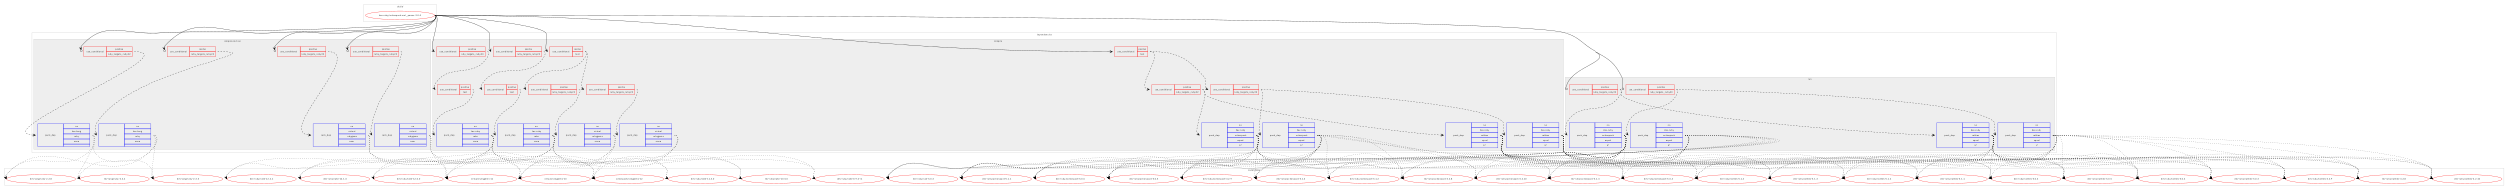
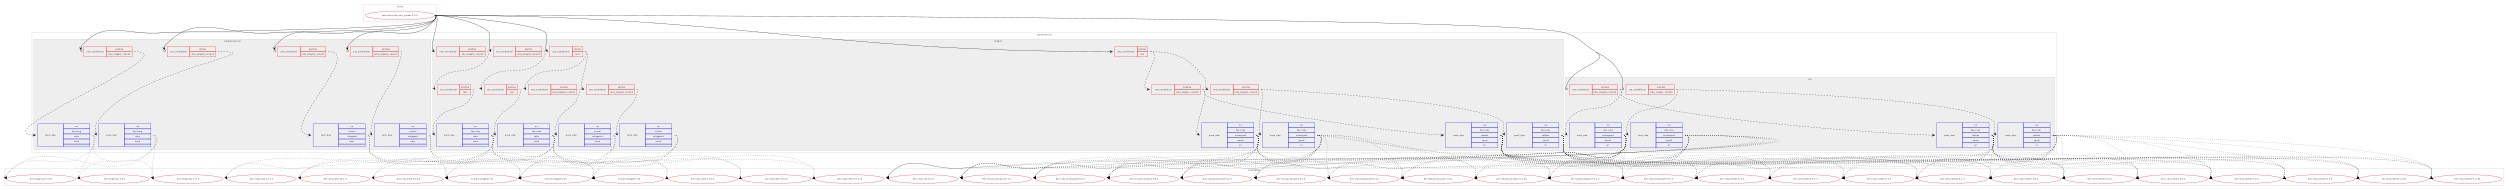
node "dev-ruby/actionpack-xml_parser-2.0.0": label "dev-ruby/actionpack-xml_parser-2.0.0" -> "dev-ruby/ruby-xml_parser-2.0.0"
node "actionpack/rubygems-12": label "actionpack/rubygems-12" -> "virtual/rubygems-12"
node "dev-ruby/actionpack-4.2.8": label "dev-ruby/actionpack-4.2.8" -> "dev-dep/actionpack-4.2.8"
